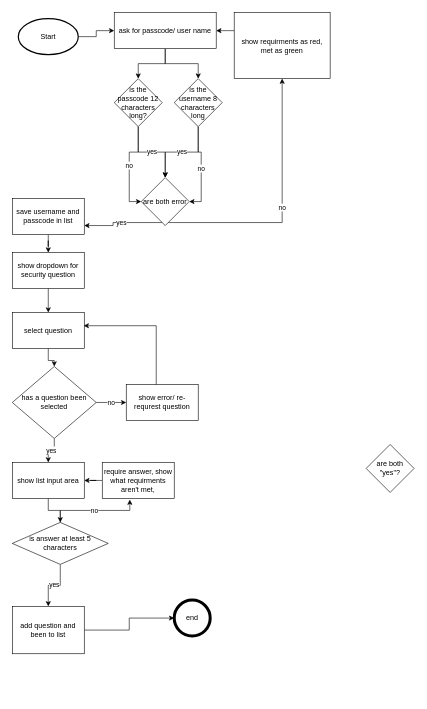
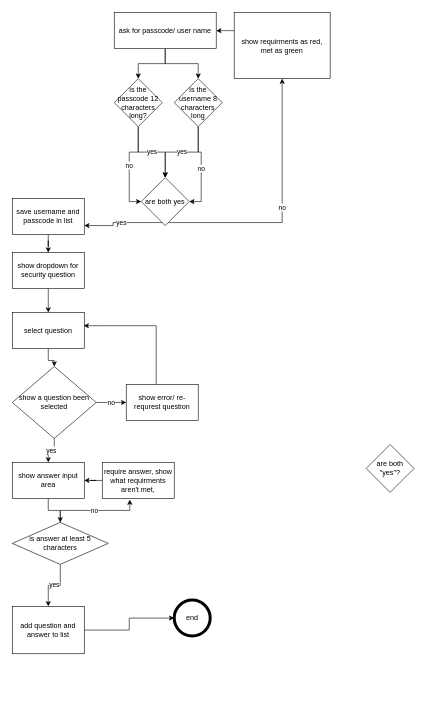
edge "Start" -> "ask for passcode/ user name": removed
node "Start": removed
node "are both error": label "are both error" -> "are both yes"
node "has a question been selected": label "has a question been selected" -> "show a question been selected"
node "show list input area": label "show list input area" -> "show answer input area"
node "add question and been to list": label "add question and been to list" -> "add question and answer to list"
